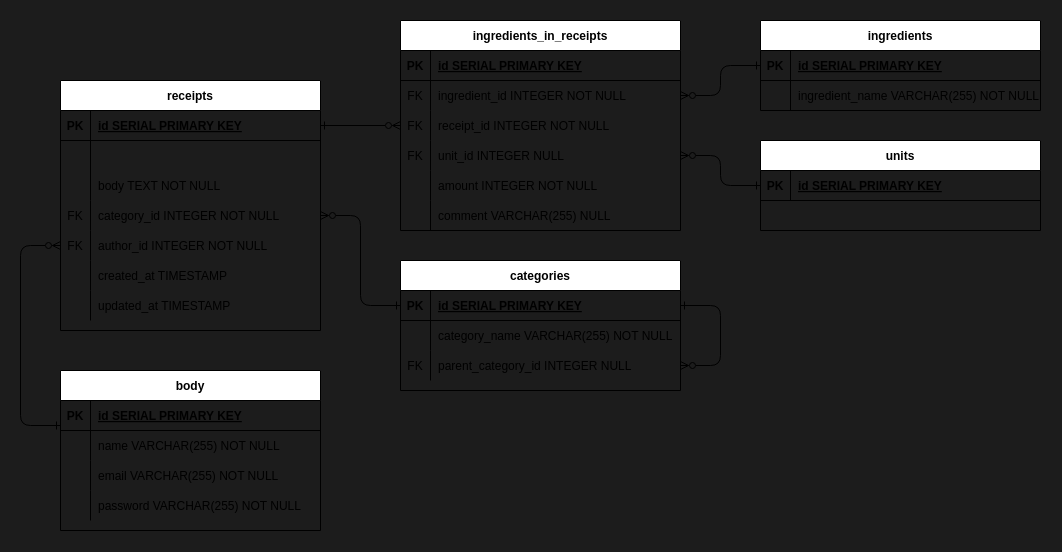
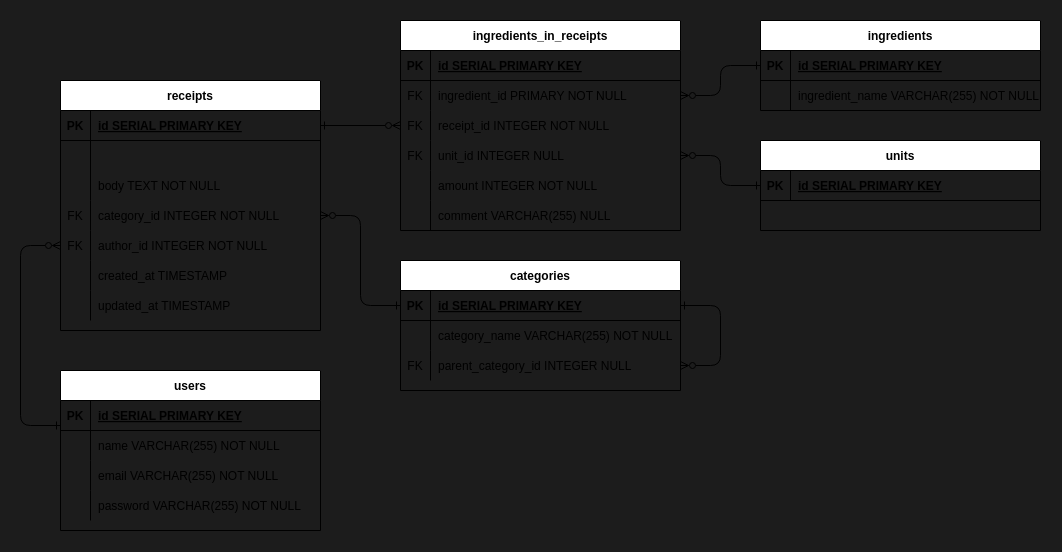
node "ingredient_id INTEGER NOT NULL": label "ingredient_id INTEGER NOT NULL" -> "ingredient_id PRIMARY NOT NULL"
node "body": label "body" -> "users"
